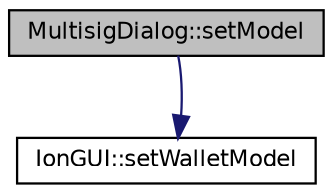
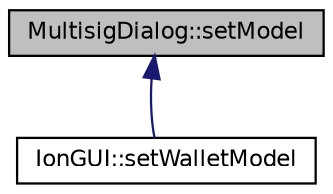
edge "MultisigDialog::setModel" -> "IonGUI::setWalletModel": reversed
